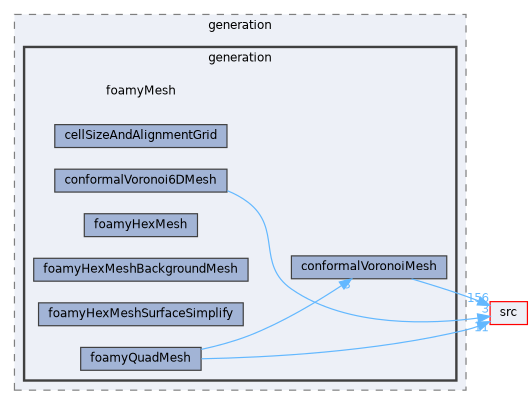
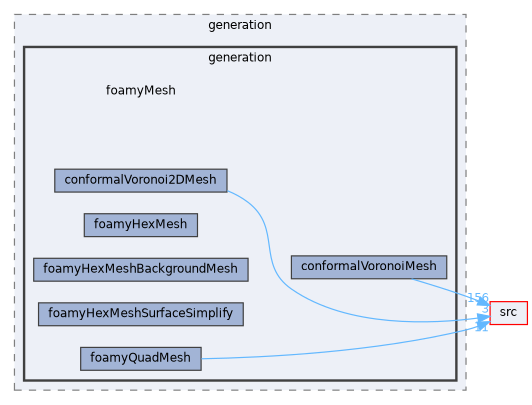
node "cellSizeAndAlignmentGrid": removed
node "conformalVoronoi6DMesh": label "conformalVoronoi6DMesh" -> "conformalVoronoi2DMesh"
edge "foamyQuadMesh" -> "conformalVoronoiMesh": removed
